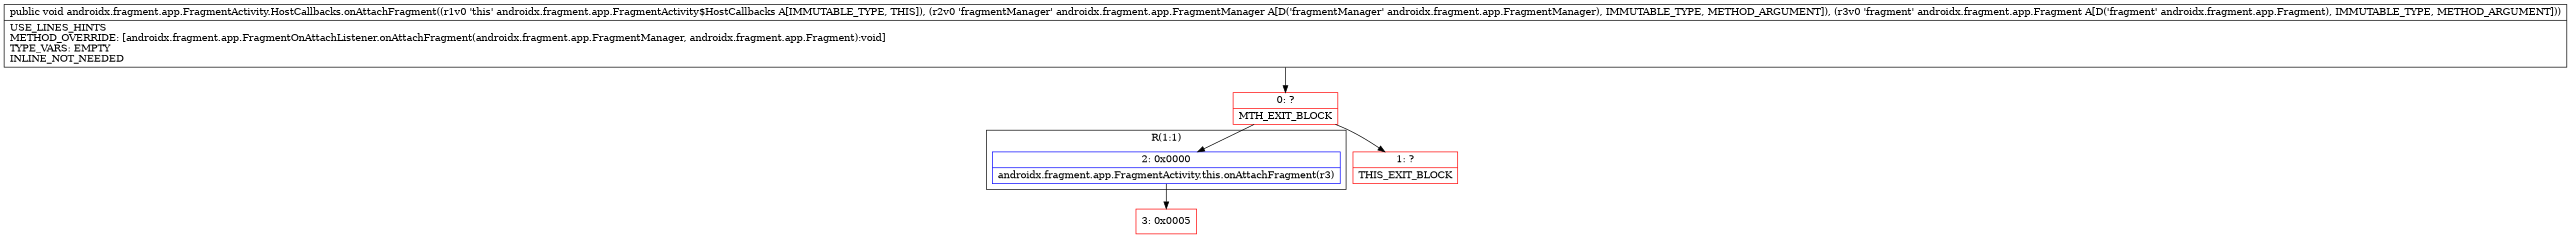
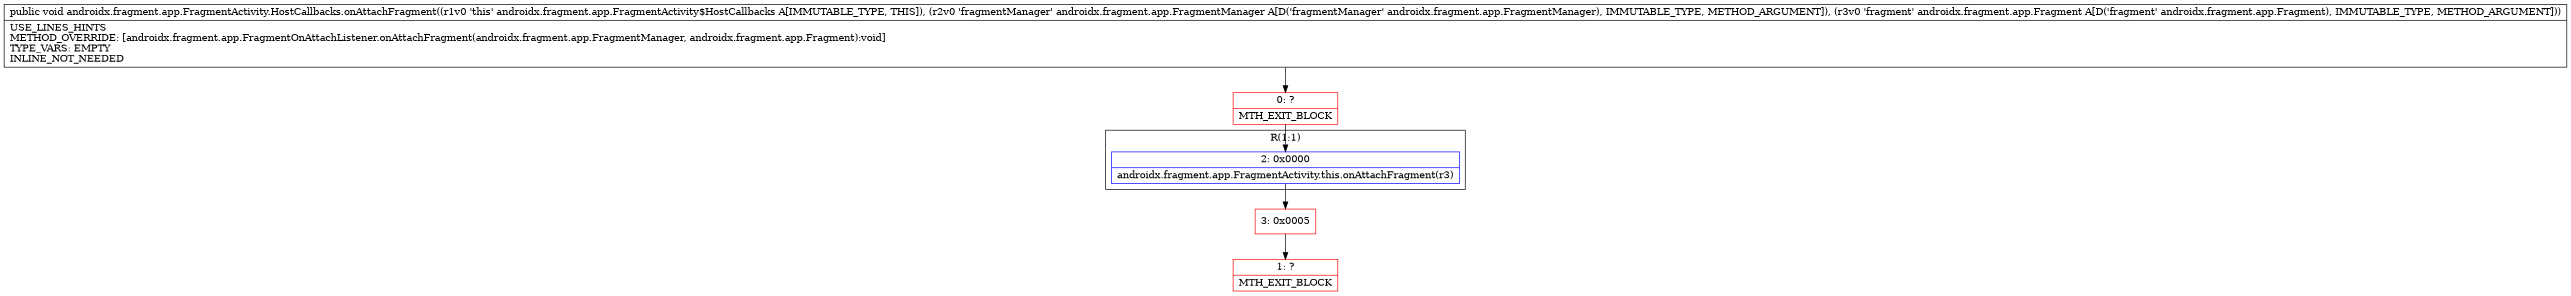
edge "0: ?" -> "1: ?": now "3: 0x0005" -> "1: ?"
node "1: ?": text "THIS_EXIT_BLOCK" -> "MTH_EXIT_BLOCK"
